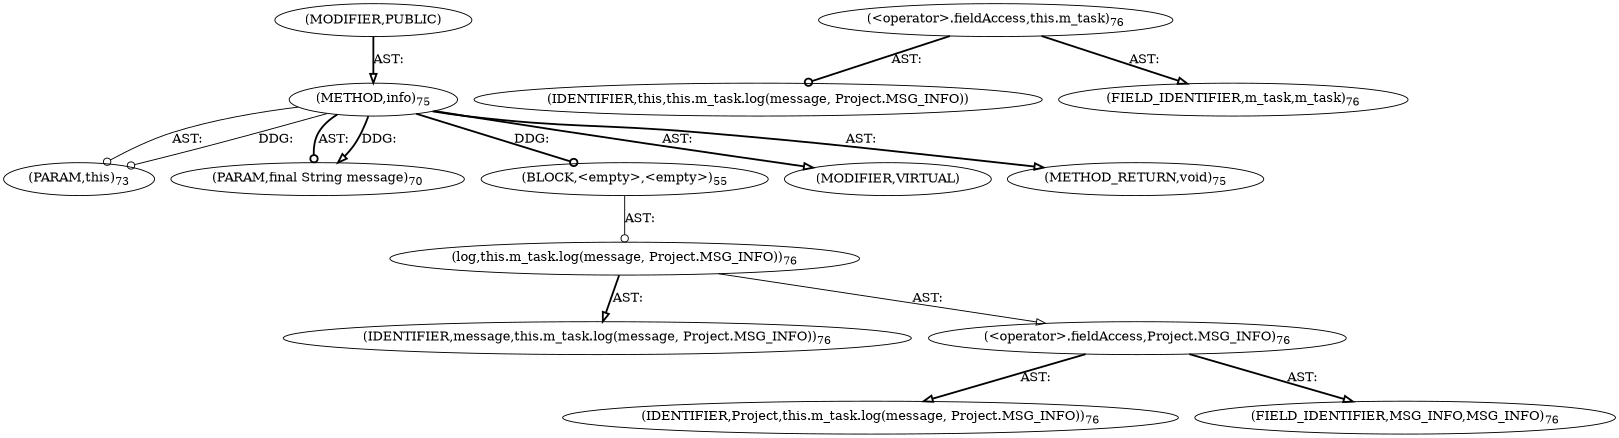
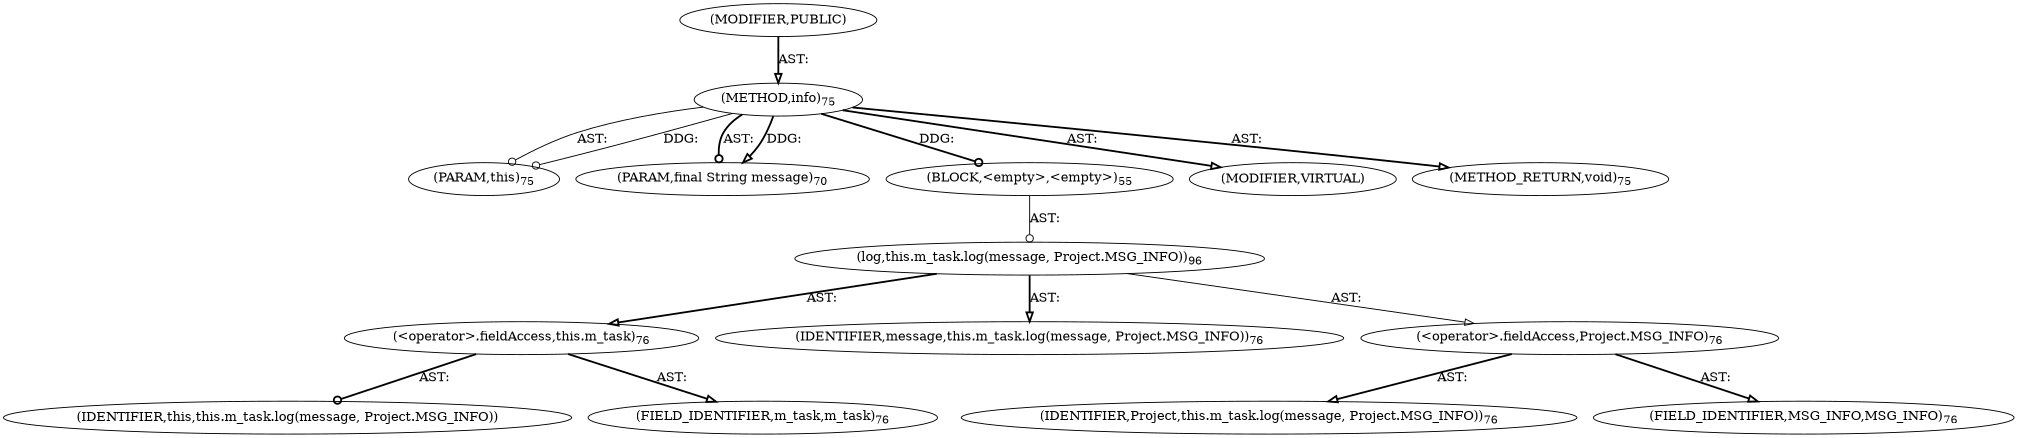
node "(PARAM,this)": text "73" -> "75"
node "(log,this.m_task.log(message, Project.MSG_INFO))": text "76" -> "96"
edge "(log,this.m_task.log(message, Project.MSG_INFO))" -> "(<operator>.fieldAccess,this.m_task)": added, label "AST:"
